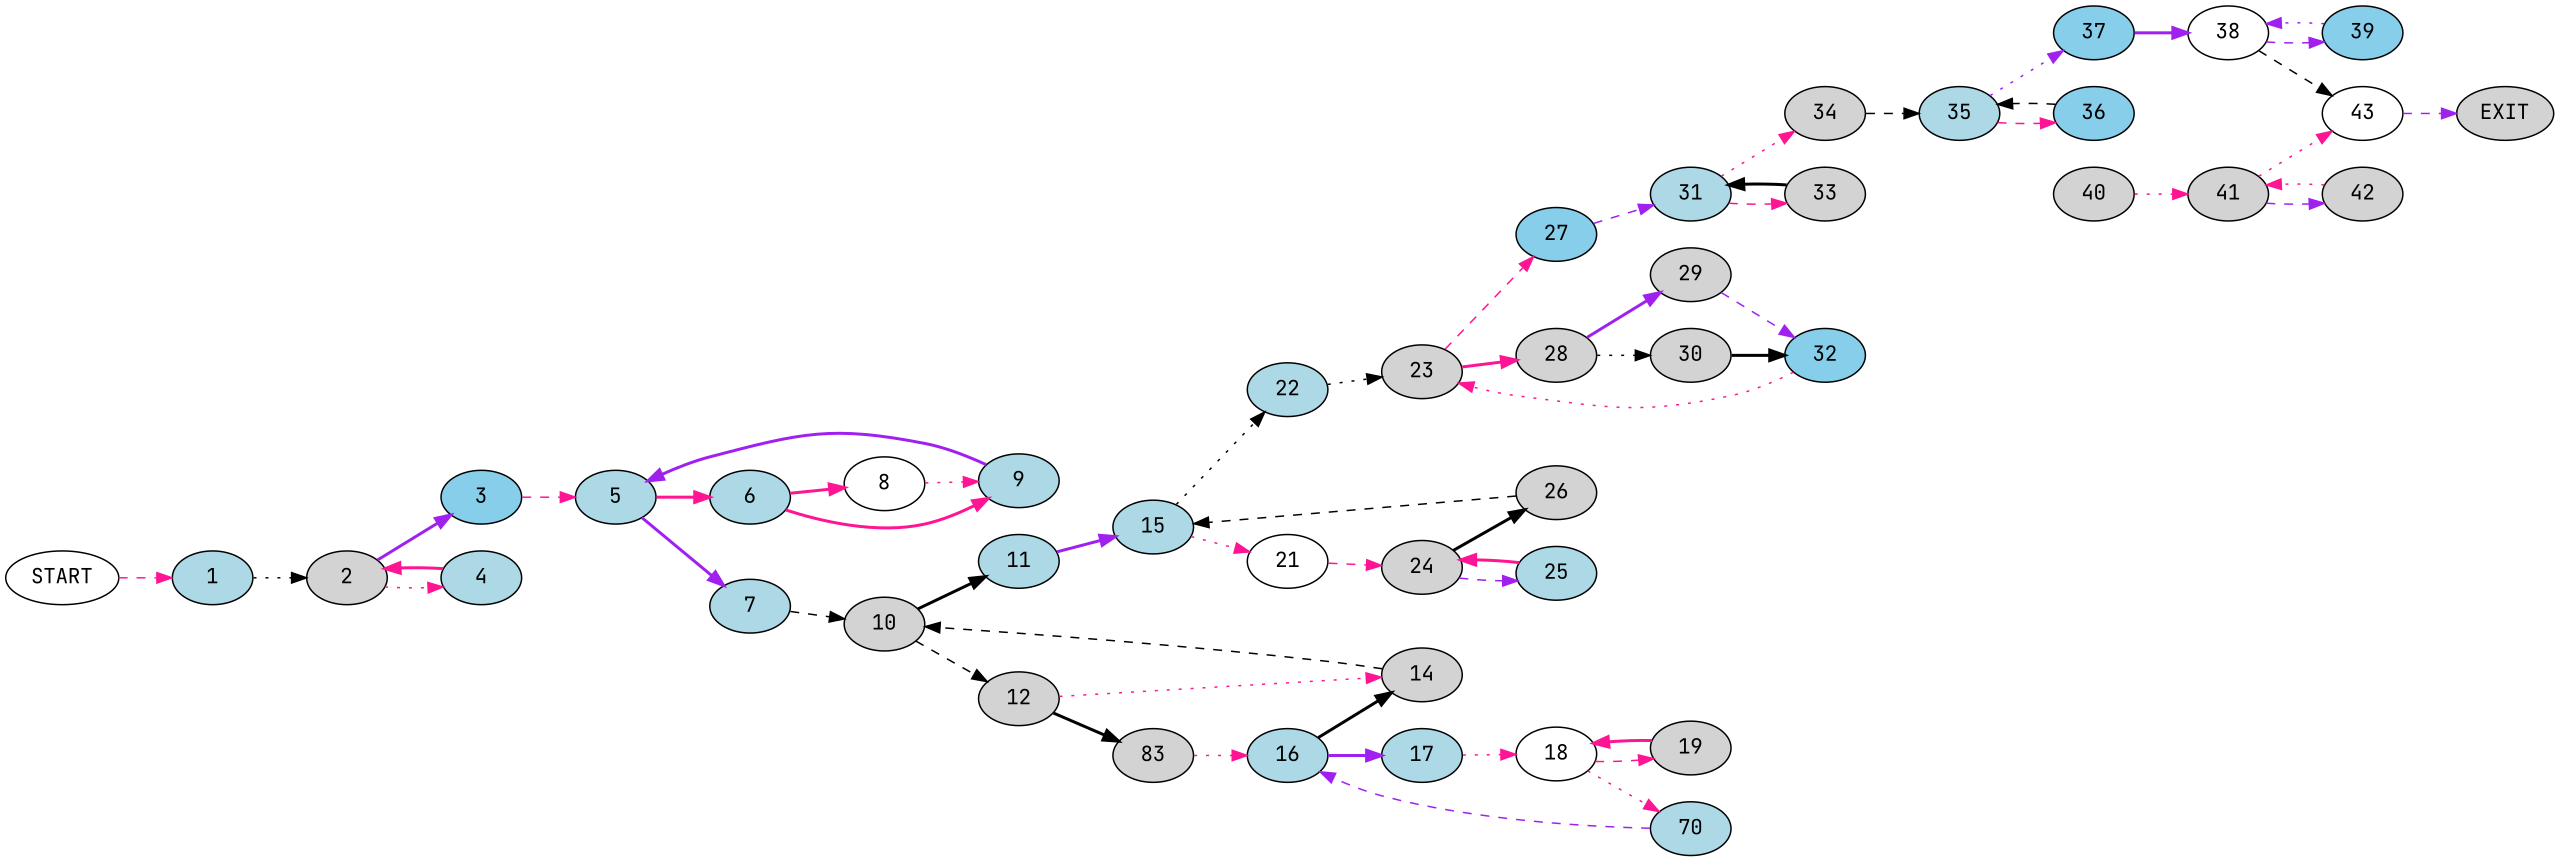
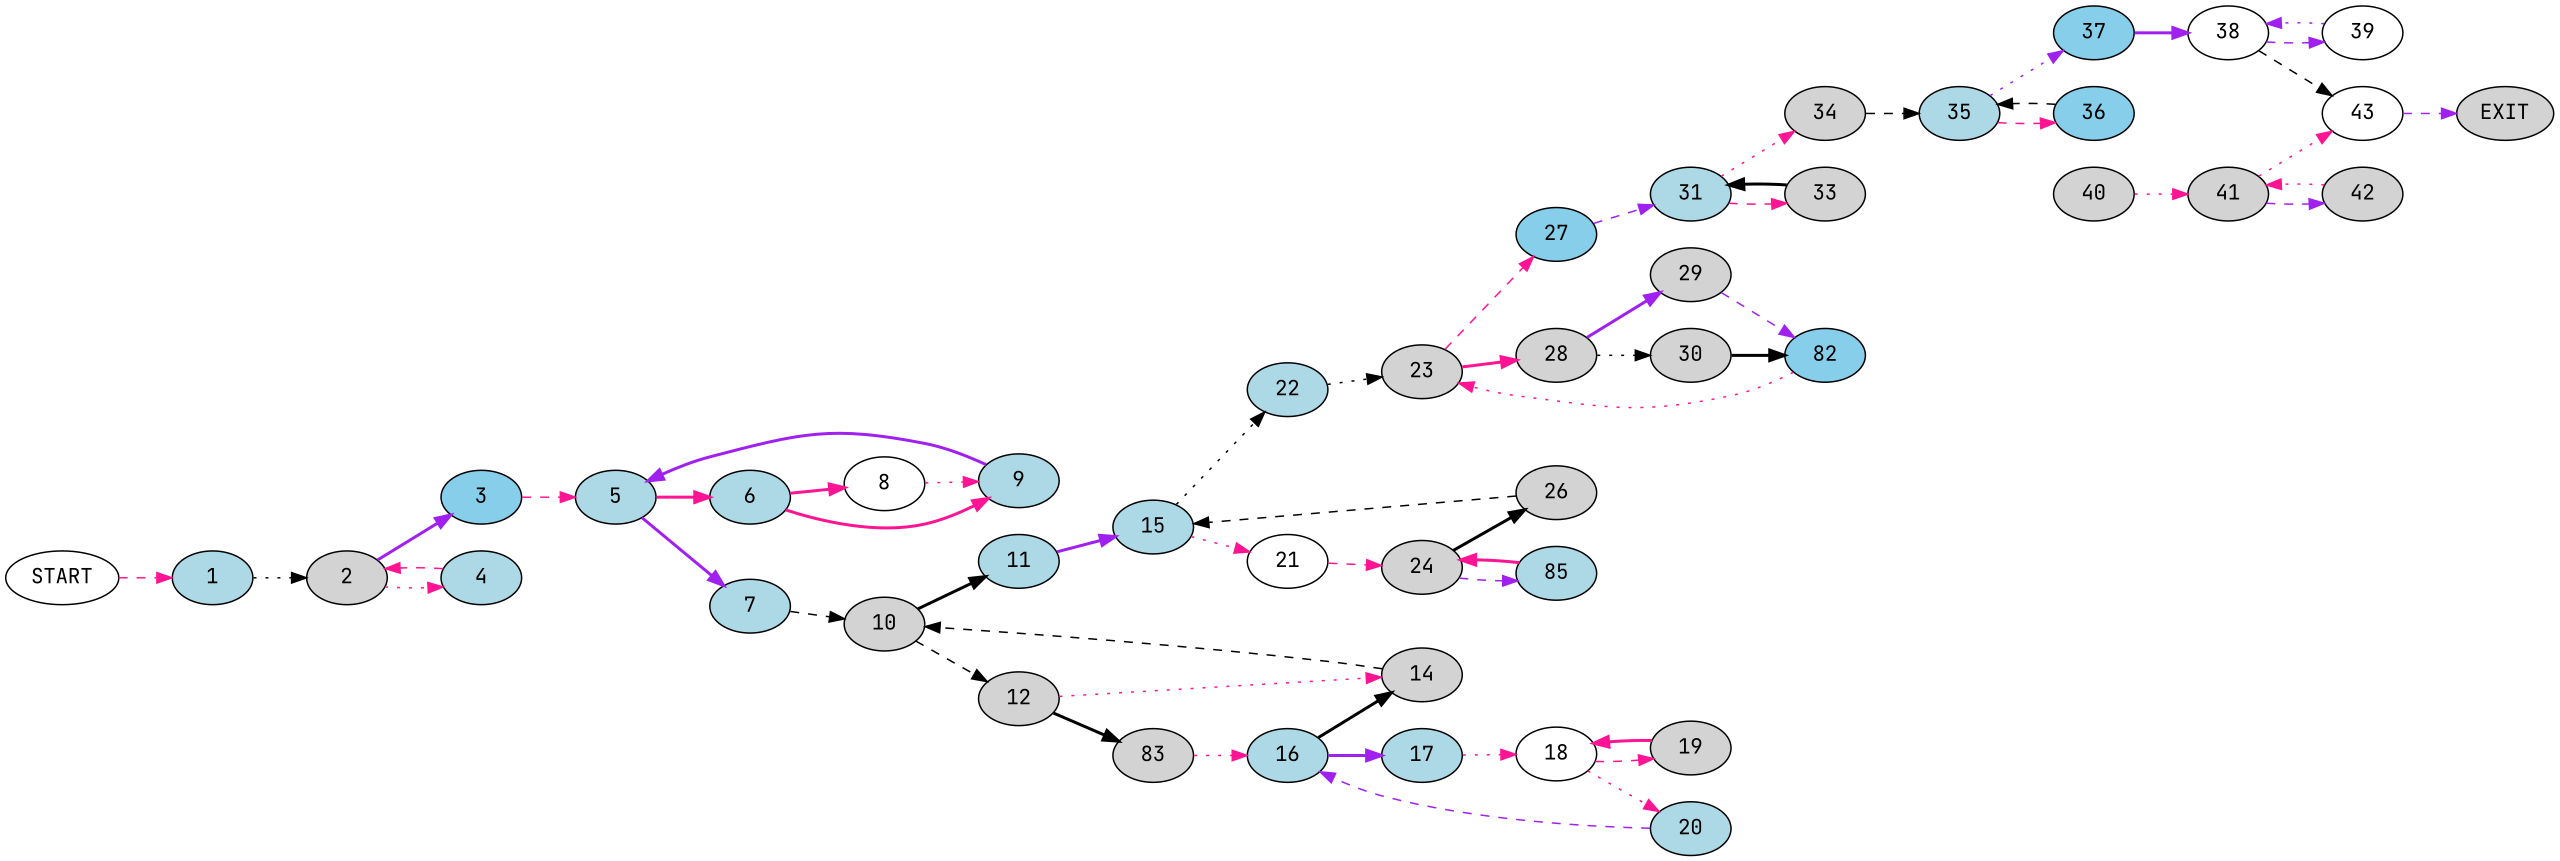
node "39": fillcolor skyblue -> white
node "32": label "32" -> "82"
edge "4" -> "2": style bold -> dashed
node "25": label "25" -> "85"
node "70": label "70" -> "20"
